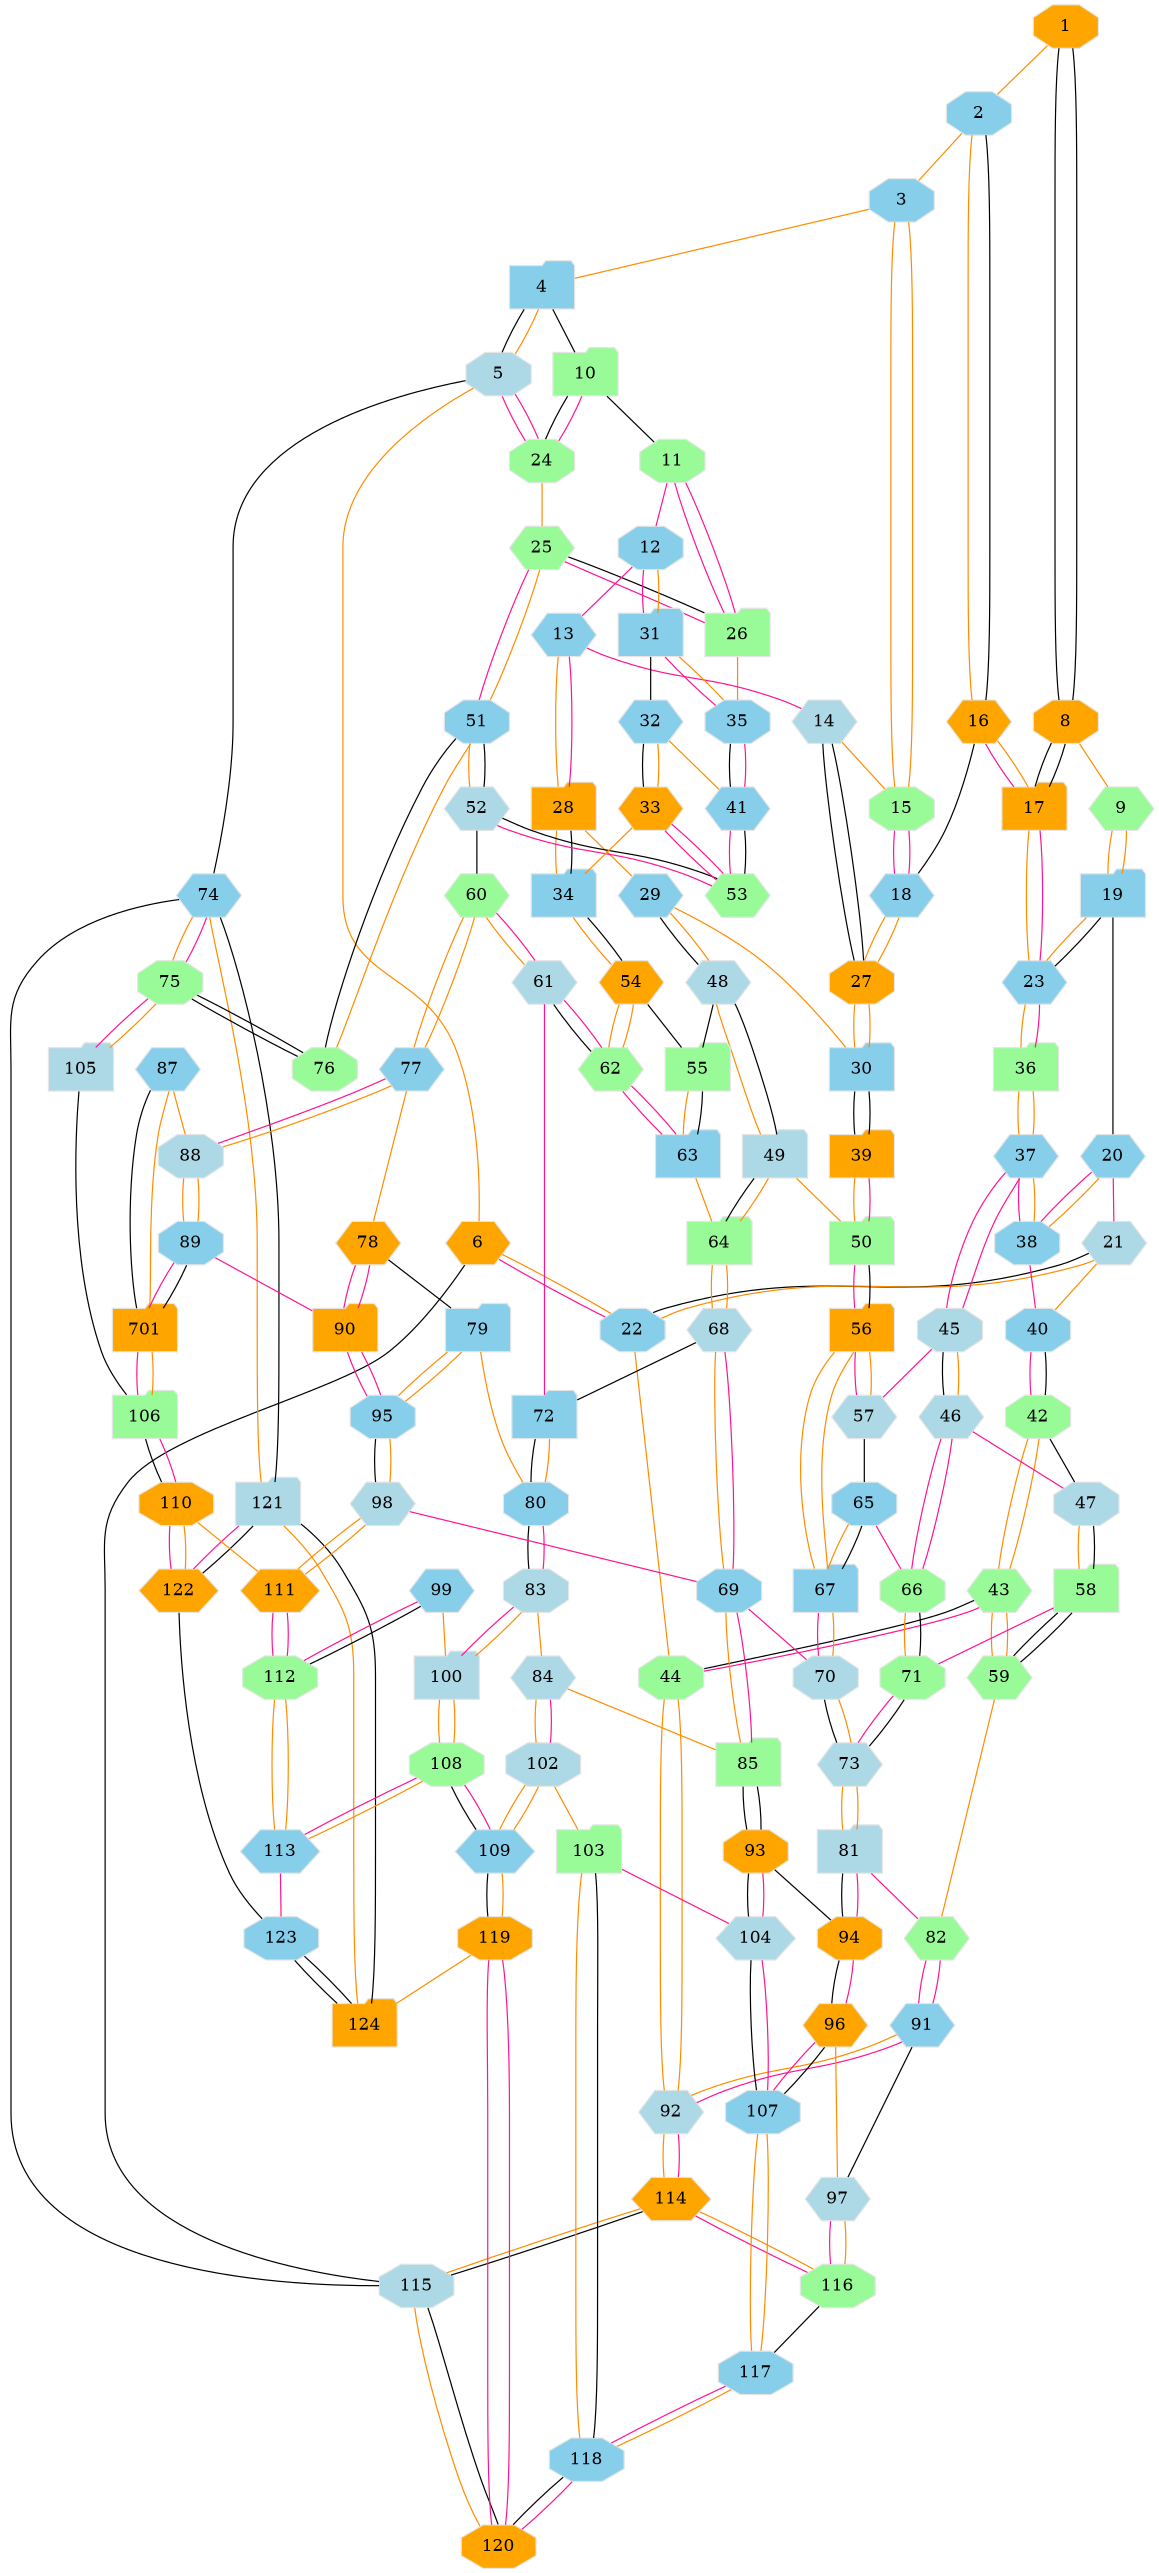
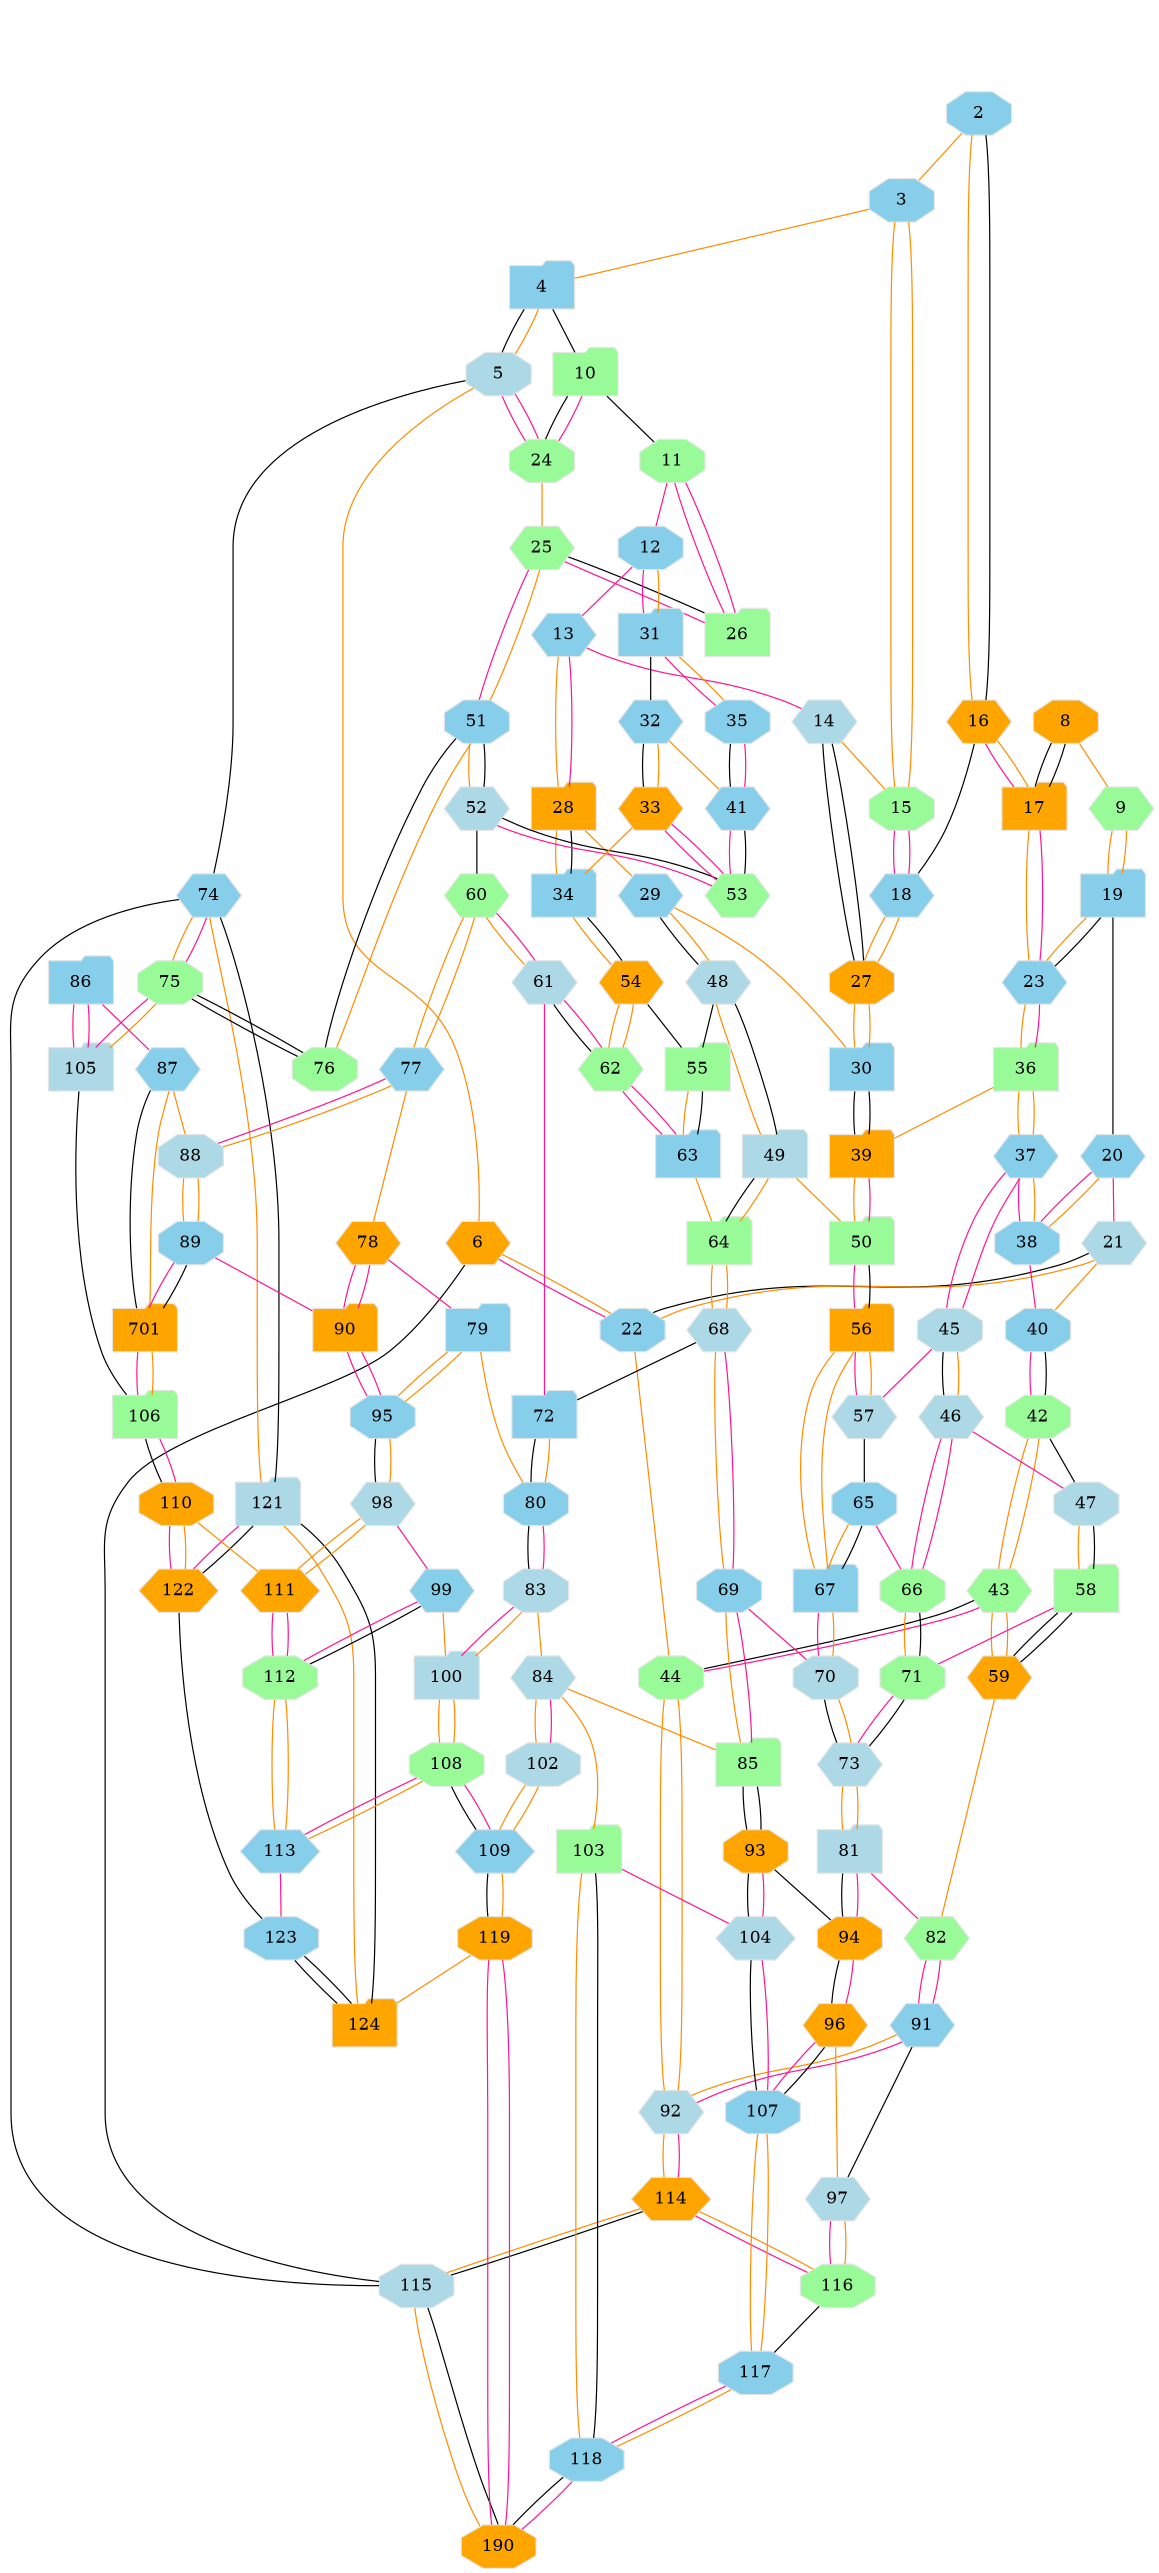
node "1": removed
edge "26" -- "35": removed
node "86": added
edge "36" -- "39": added
edge "78" -- "79": color black -> deeppink
edge "98" -- "69": now "98" -- "99"
node "59": fillcolor palegreen -> orange
edge "102" -- "103": now "84" -- "103"
node "120": label "120" -> "190"
